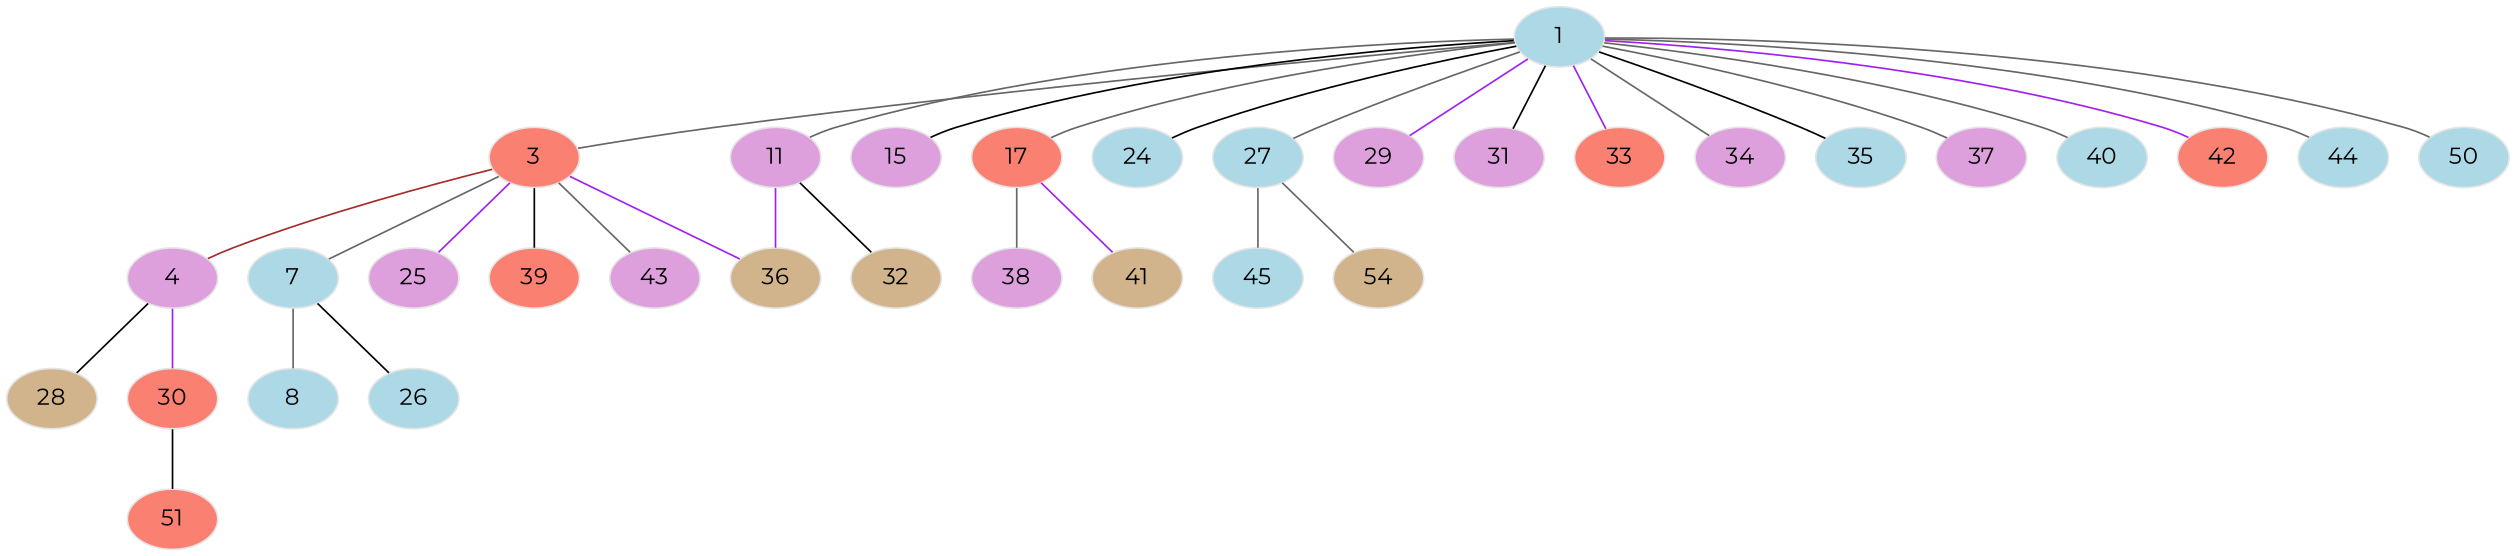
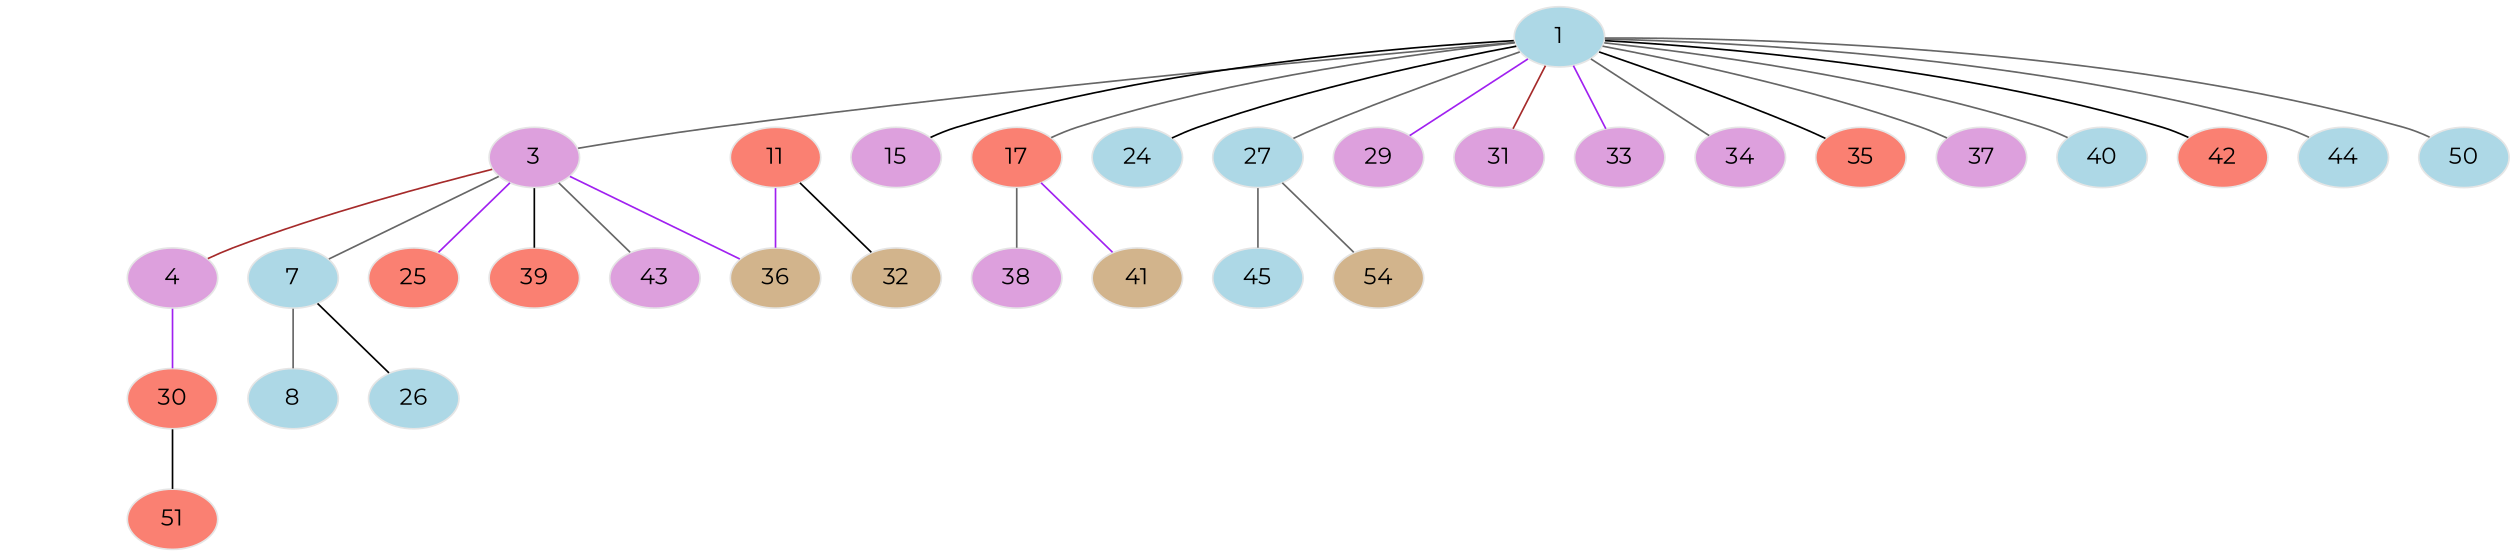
edge "1" -- "11": removed
edge "1" -- "42": color purple -> black
edge "1" -- "31": color black -> brown
node "3": fillcolor salmon -> plum
node "11": fillcolor plum -> salmon
node "33": fillcolor salmon -> plum
node "35": fillcolor lightblue -> salmon
node "25": fillcolor plum -> salmon
node "28": removed
